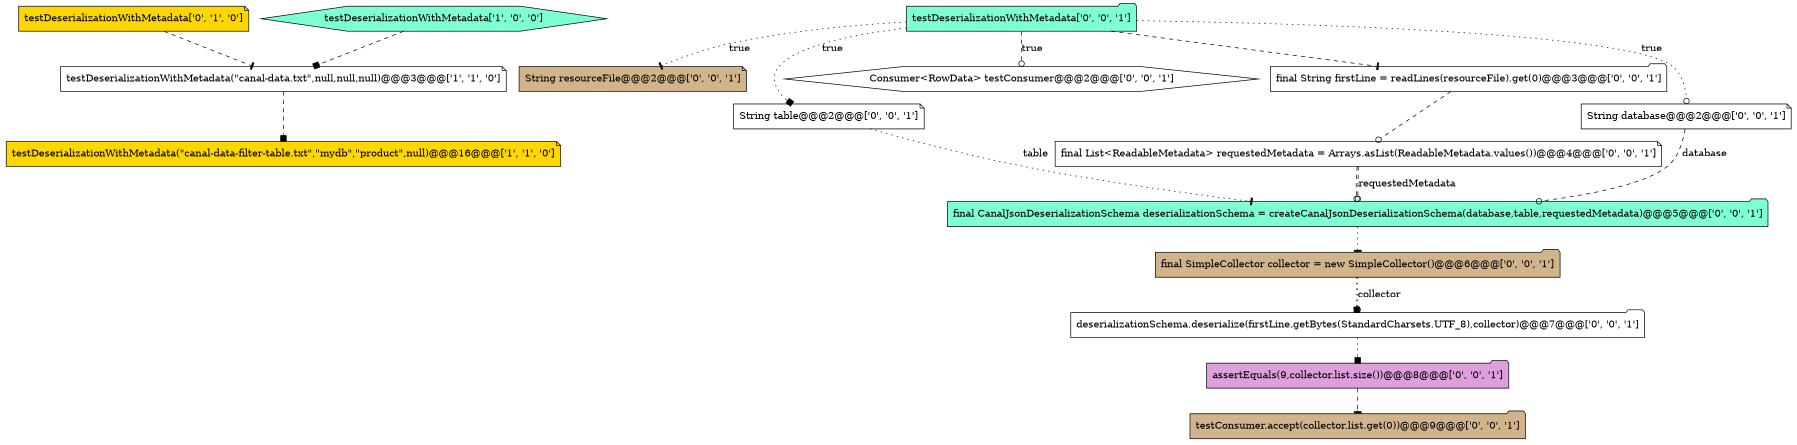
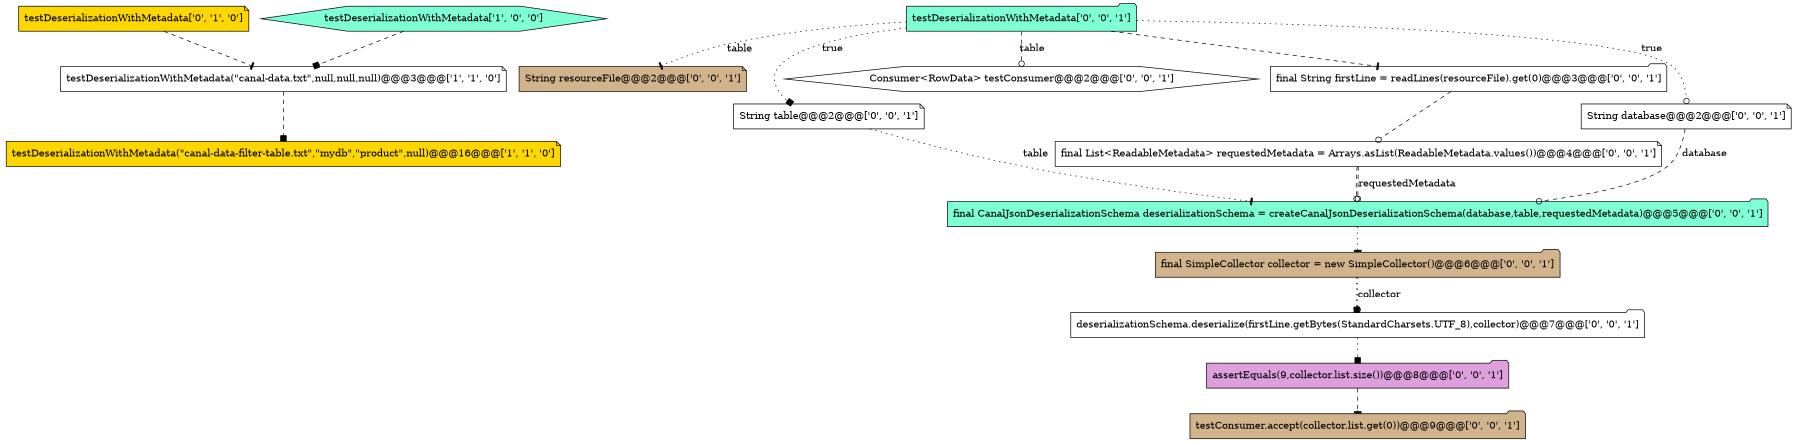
edge "testDeserializationWithMetadata['0', '0', '1']" -> "String resourceFile@@@2@@@['0', '0', '1']": label "true" -> "table"
edge "testDeserializationWithMetadata['0', '0', '1']" -> "Consumer<RowData> testConsumer@@@2@@@['0', '0', '1']": label "true" -> "table"
